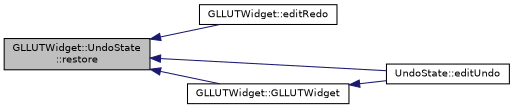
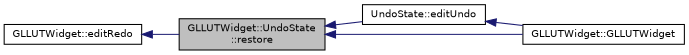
edge "GLLUTWidget::editRedo" -> "GLLUTWidget::UndoState ::restore": reversed
edge "UndoState::editUndo" -> "GLLUTWidget::GLLUTWidget": reversed
